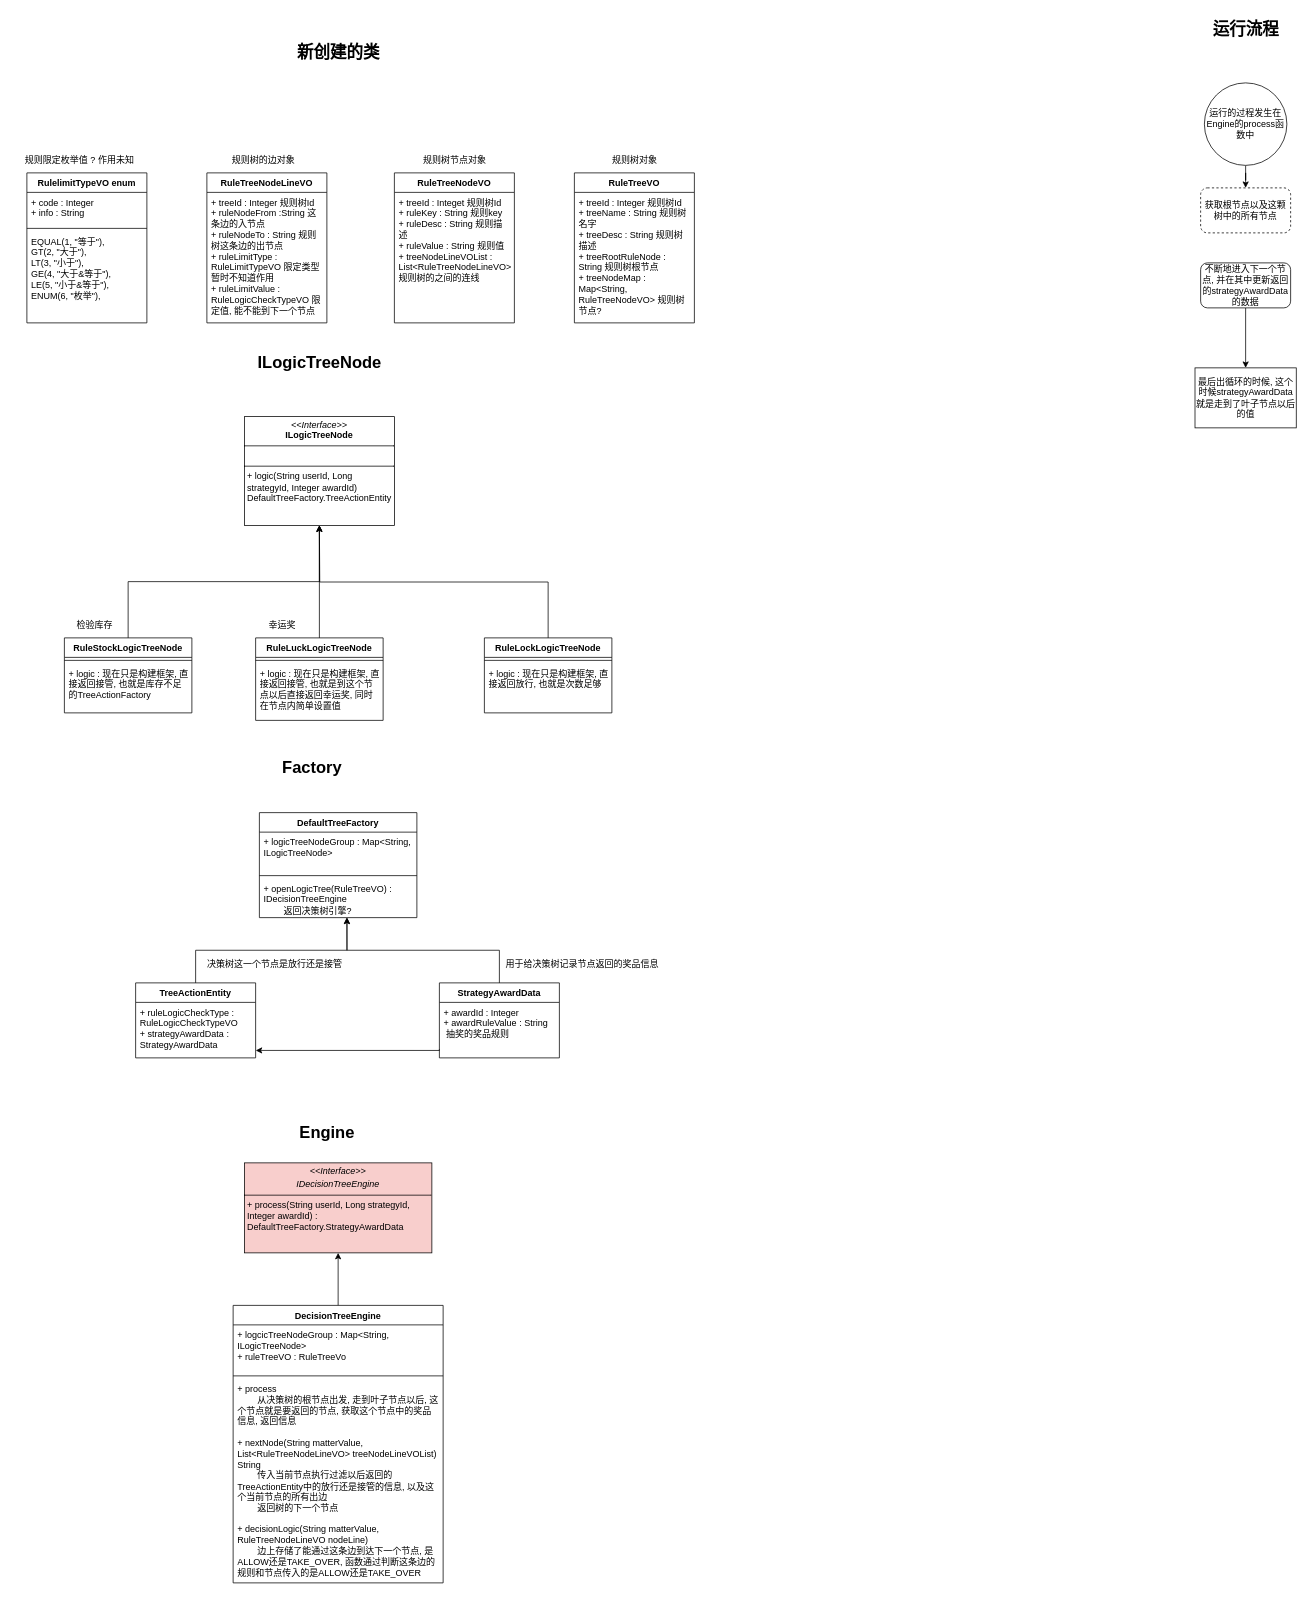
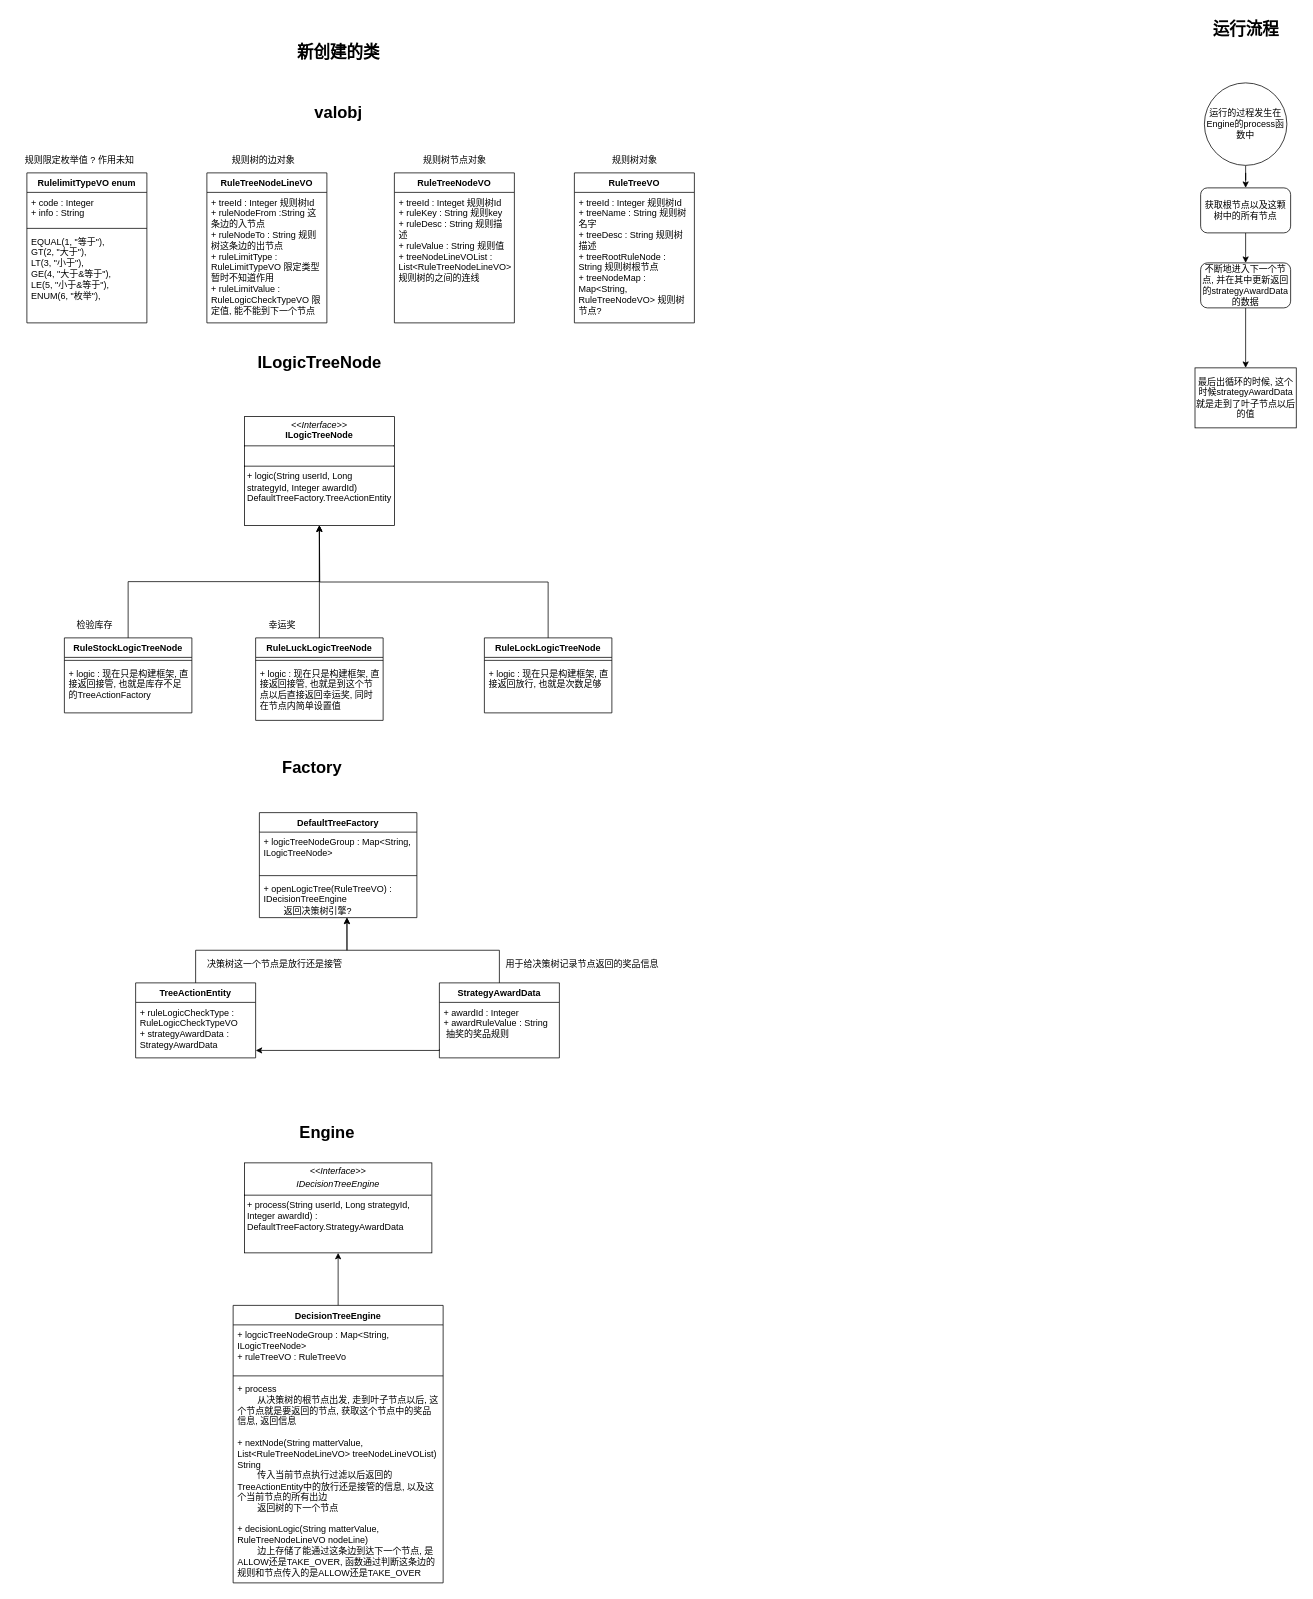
node "valobj": added
node "获取根节点以及这颗树中的所有节点": style dashed -> solid
edge "获取根节点以及这颗树中的所有节点" -> "不断地进入下一个节点, 并在其中更新返回的strategyAwardData的数据": added
node "<<Interface>> IDecisionTreeEngine + process(String userId, Long strategyId, Integer awardId) : DefaultTreeFactory.StrategyAwardData": fillcolor #f8cecc -> #ffffff
